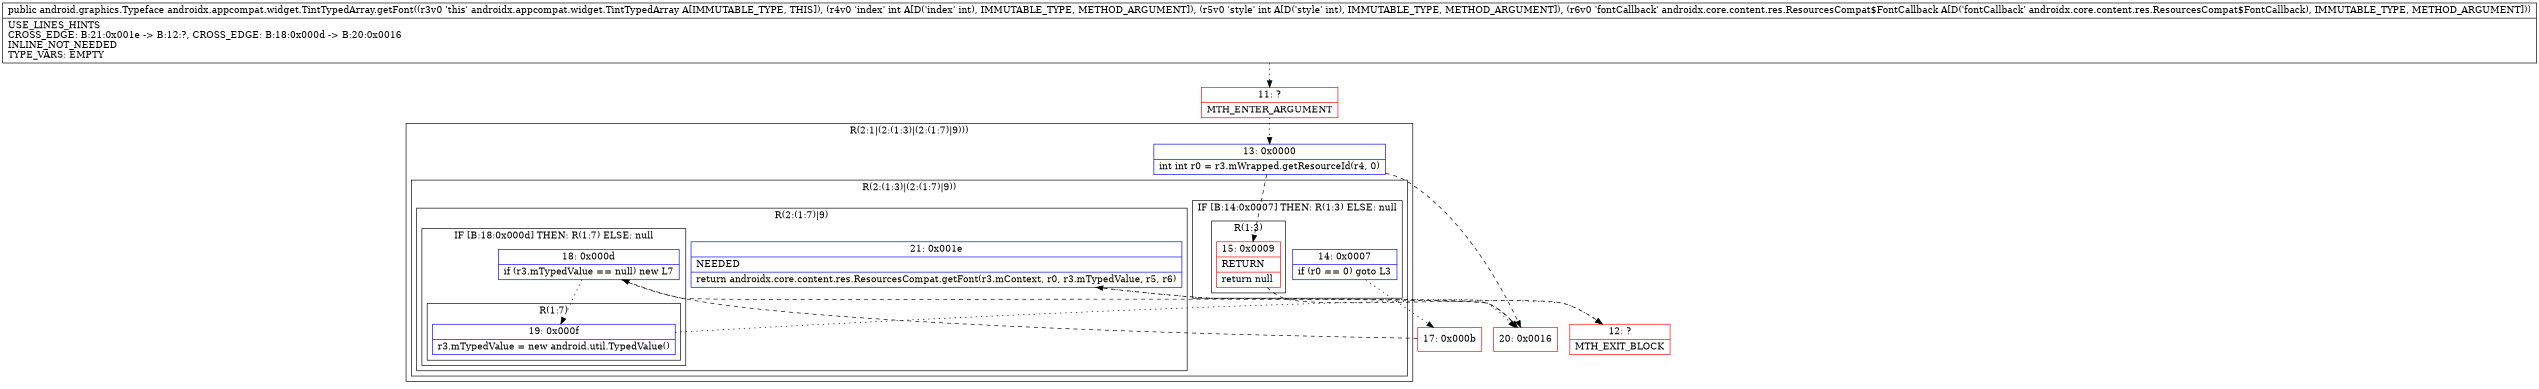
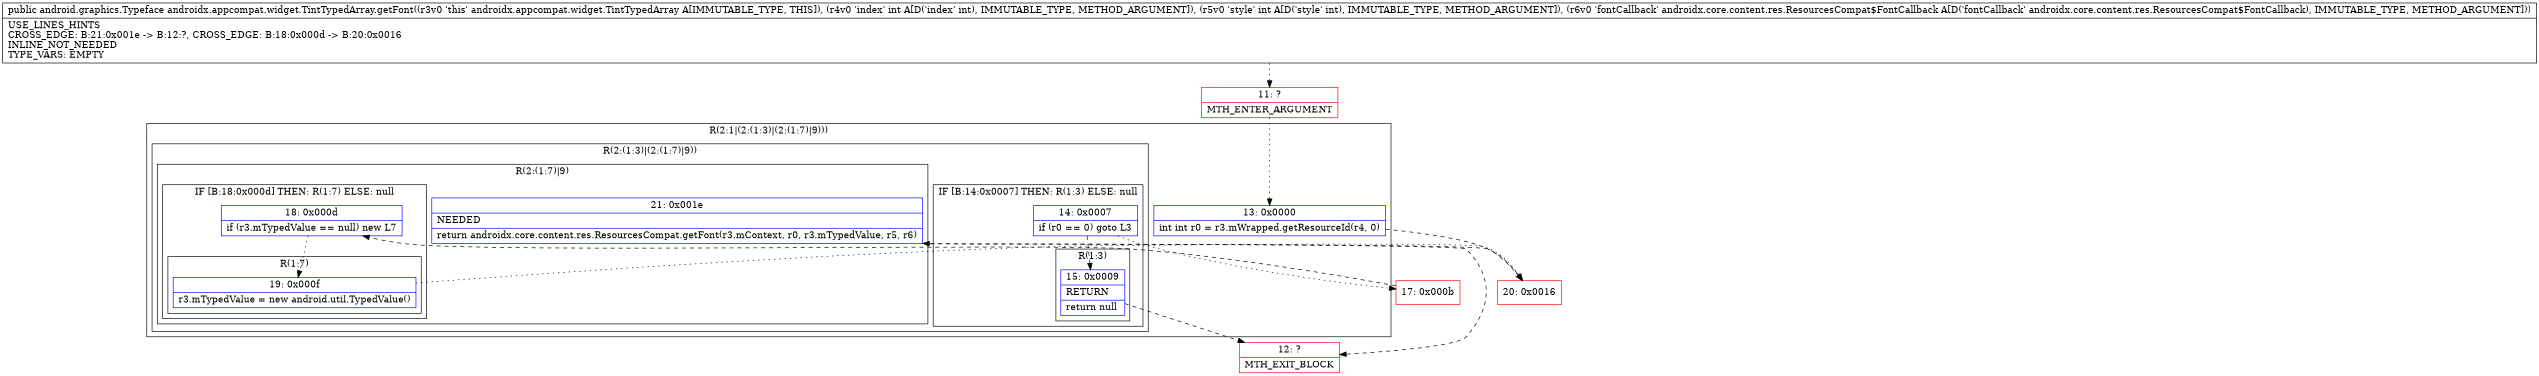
edge "13: 0x0000" -> "15: 0x0009": now "14: 0x0007" -> "15: 0x0009"
node "15: 0x0009": color red -> blue
edge "18: 0x000d" -> "20: 0x0016": removed
edge "21: 0x001e" -> "12: ?": style dotted -> dashed
